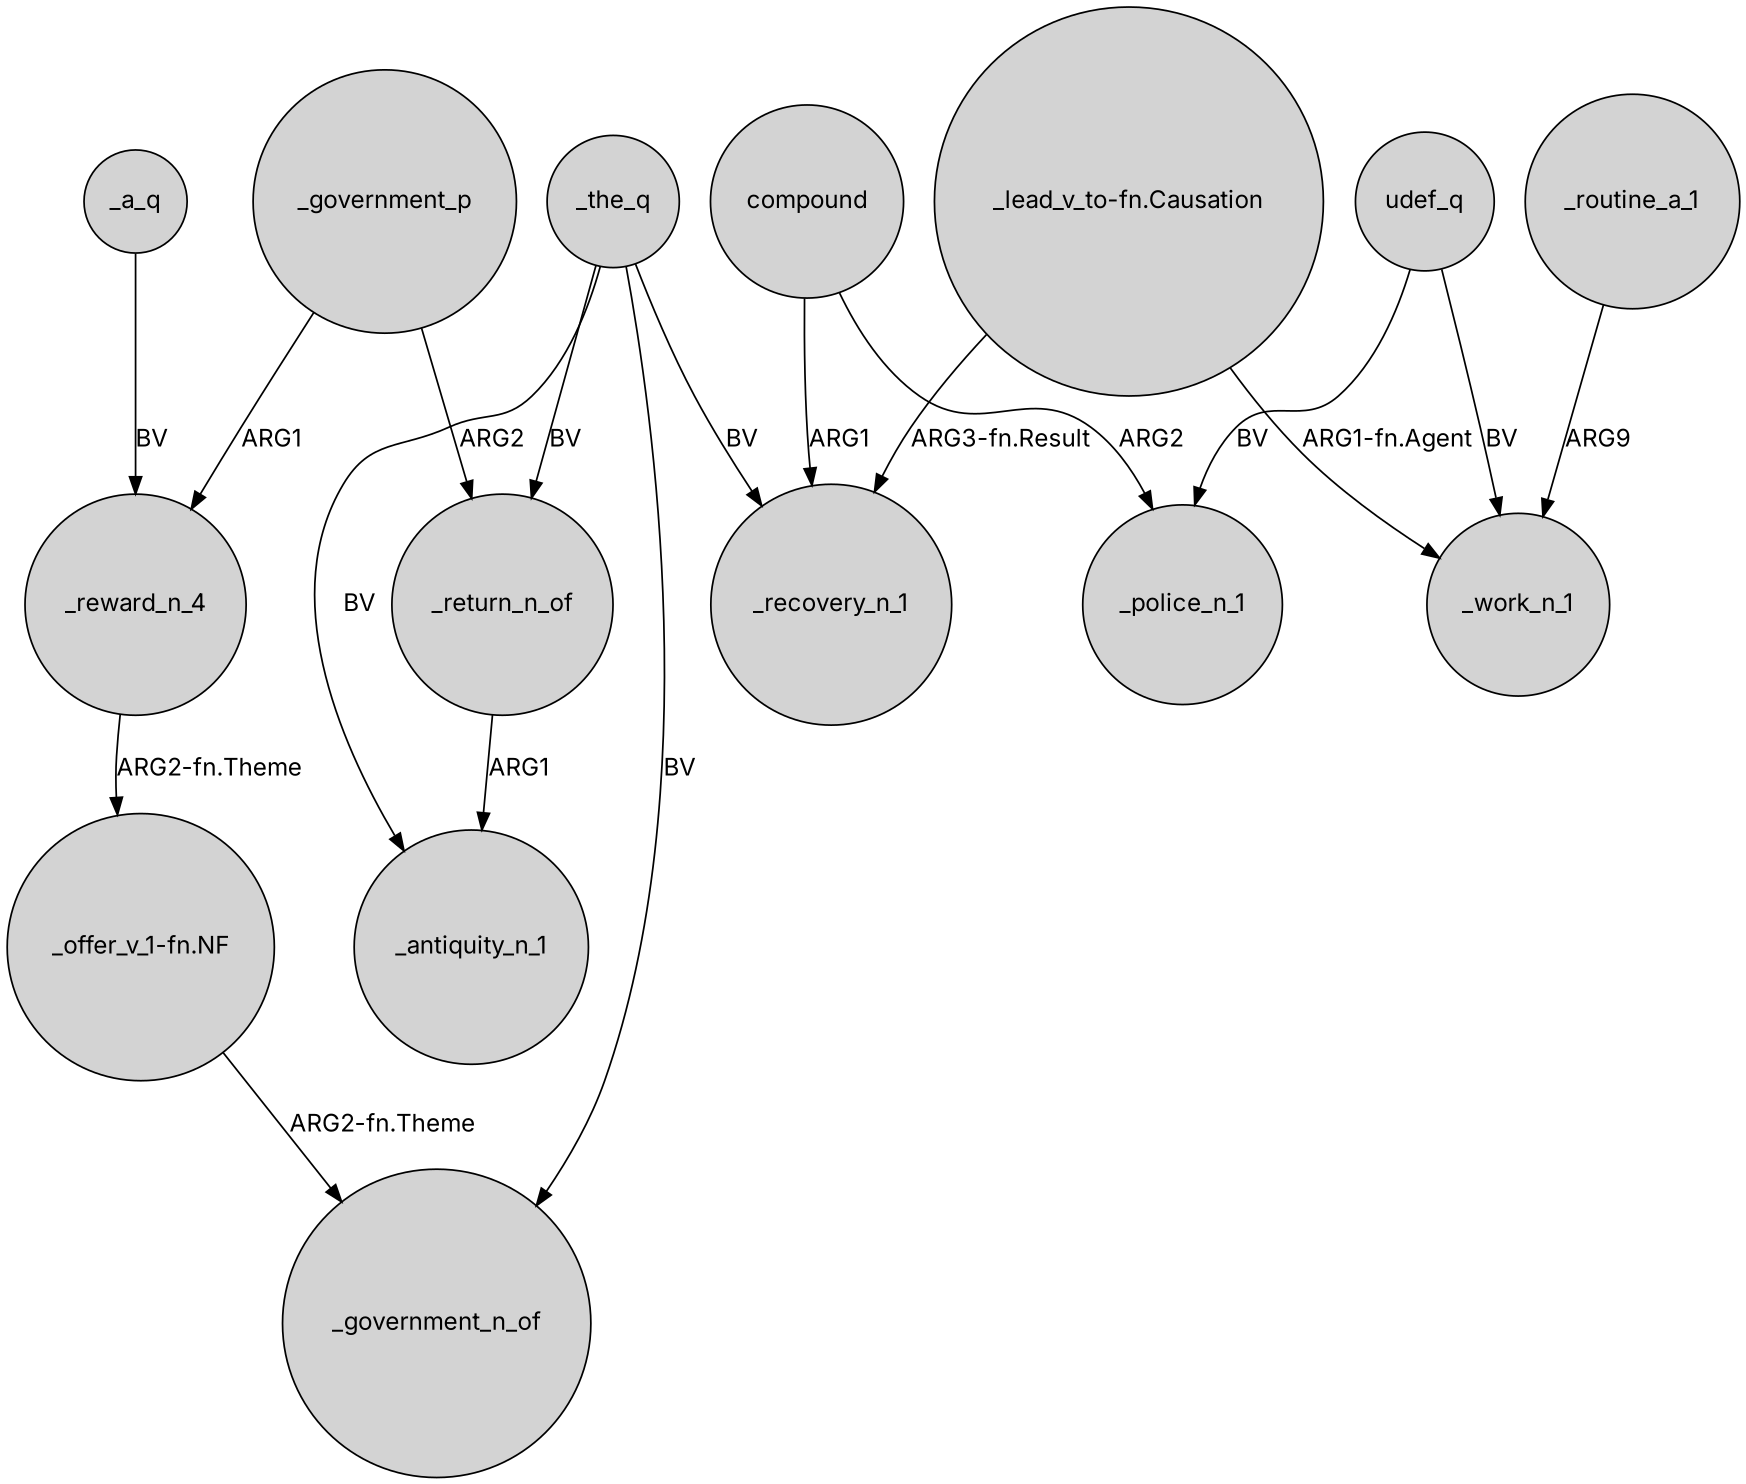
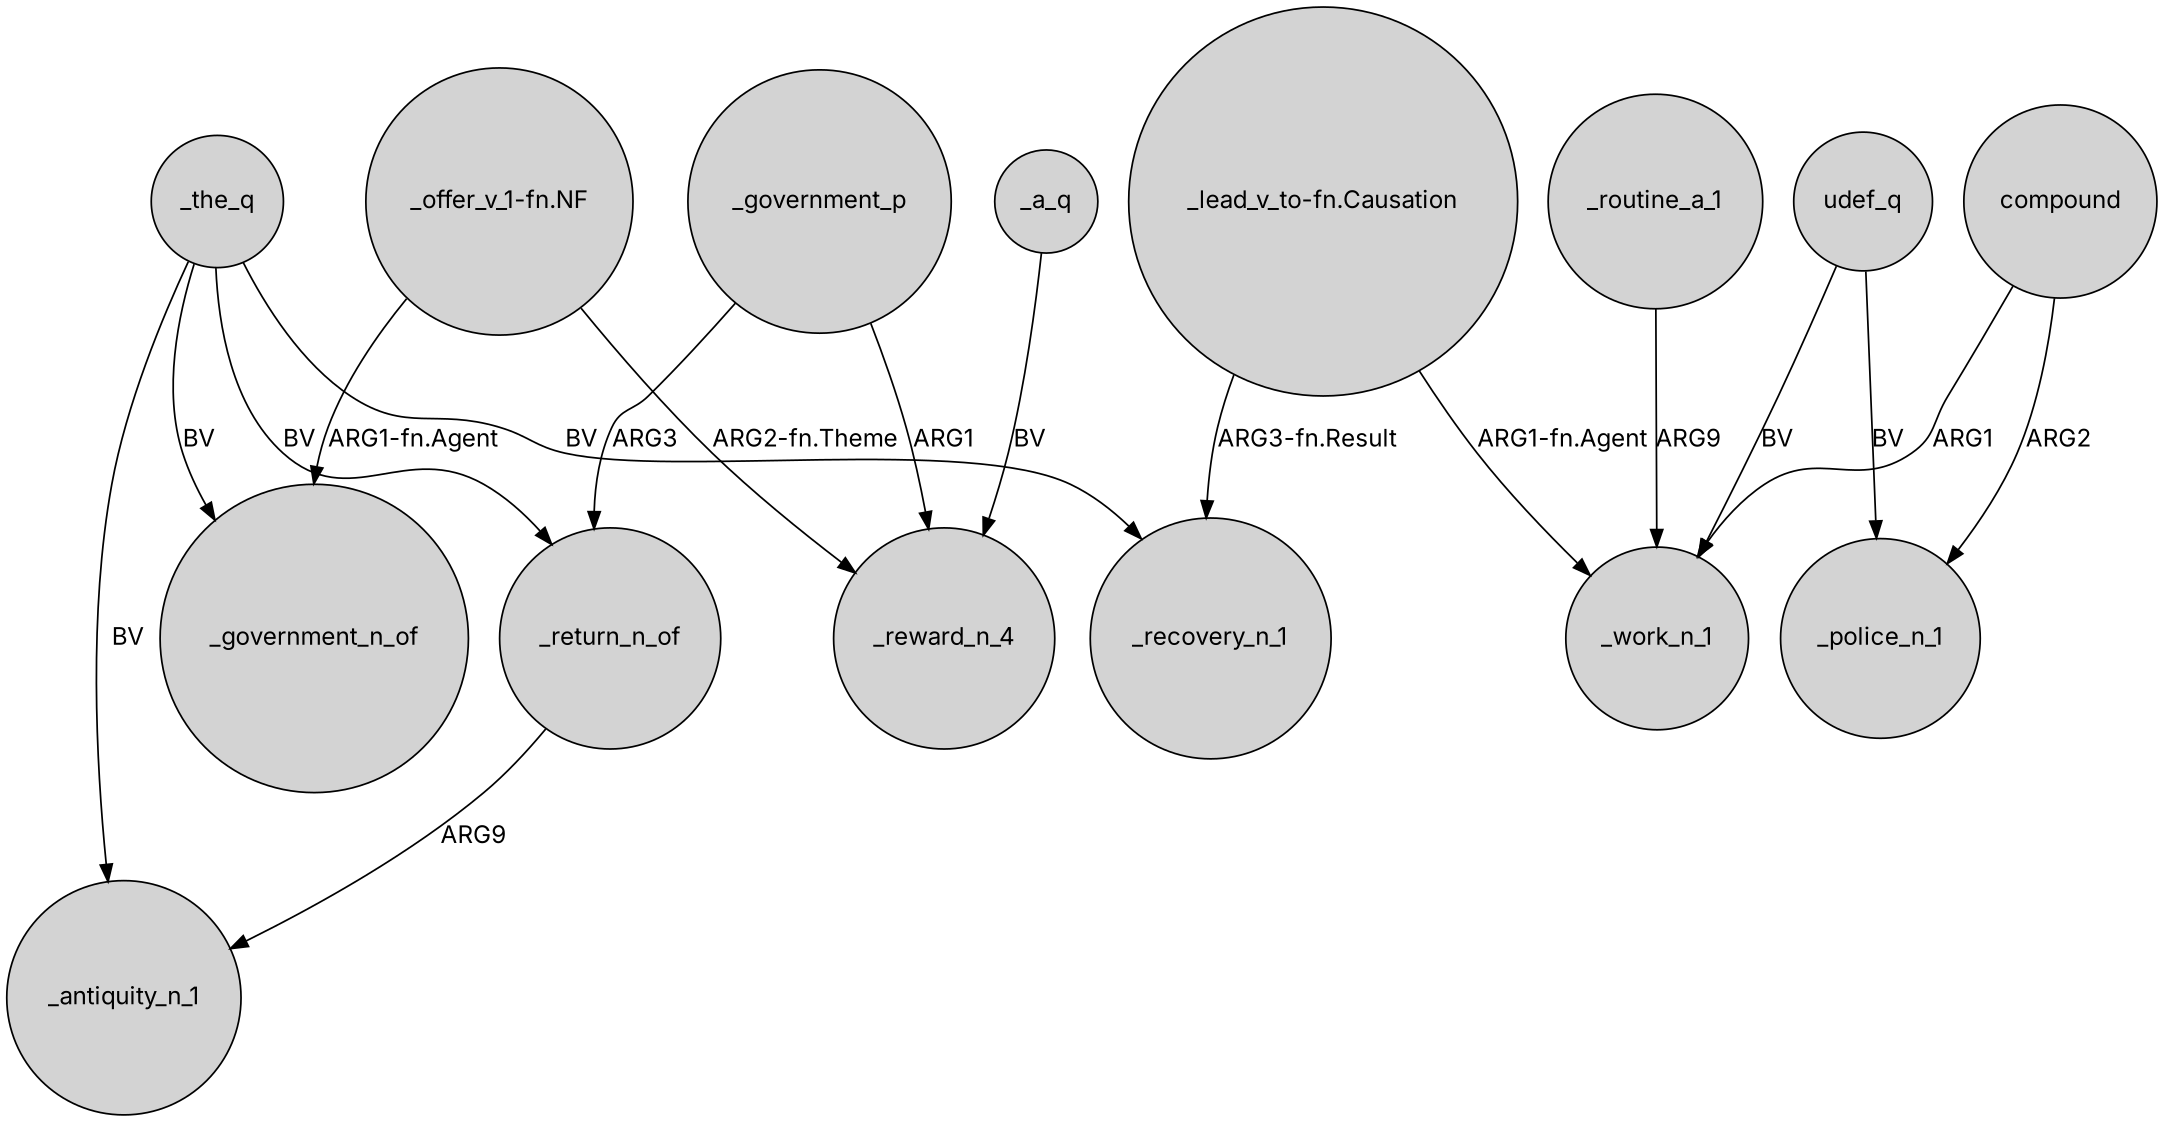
edge "compound" -> "_recovery_n_1": now "compound" -> "_work_n_1"
edge "_government_p" -> "_return_n_of": label "ARG2" -> "ARG3"
edge "_reward_n_4" -> "_offer_v_1-fn.NF": reversed
edge "_return_n_of" -> "_antiquity_n_1": label "ARG1" -> "ARG9"
edge "_offer_v_1-fn.NF" -> "_government_n_of": label "ARG2-fn.Theme" -> "ARG1-fn.Agent"
